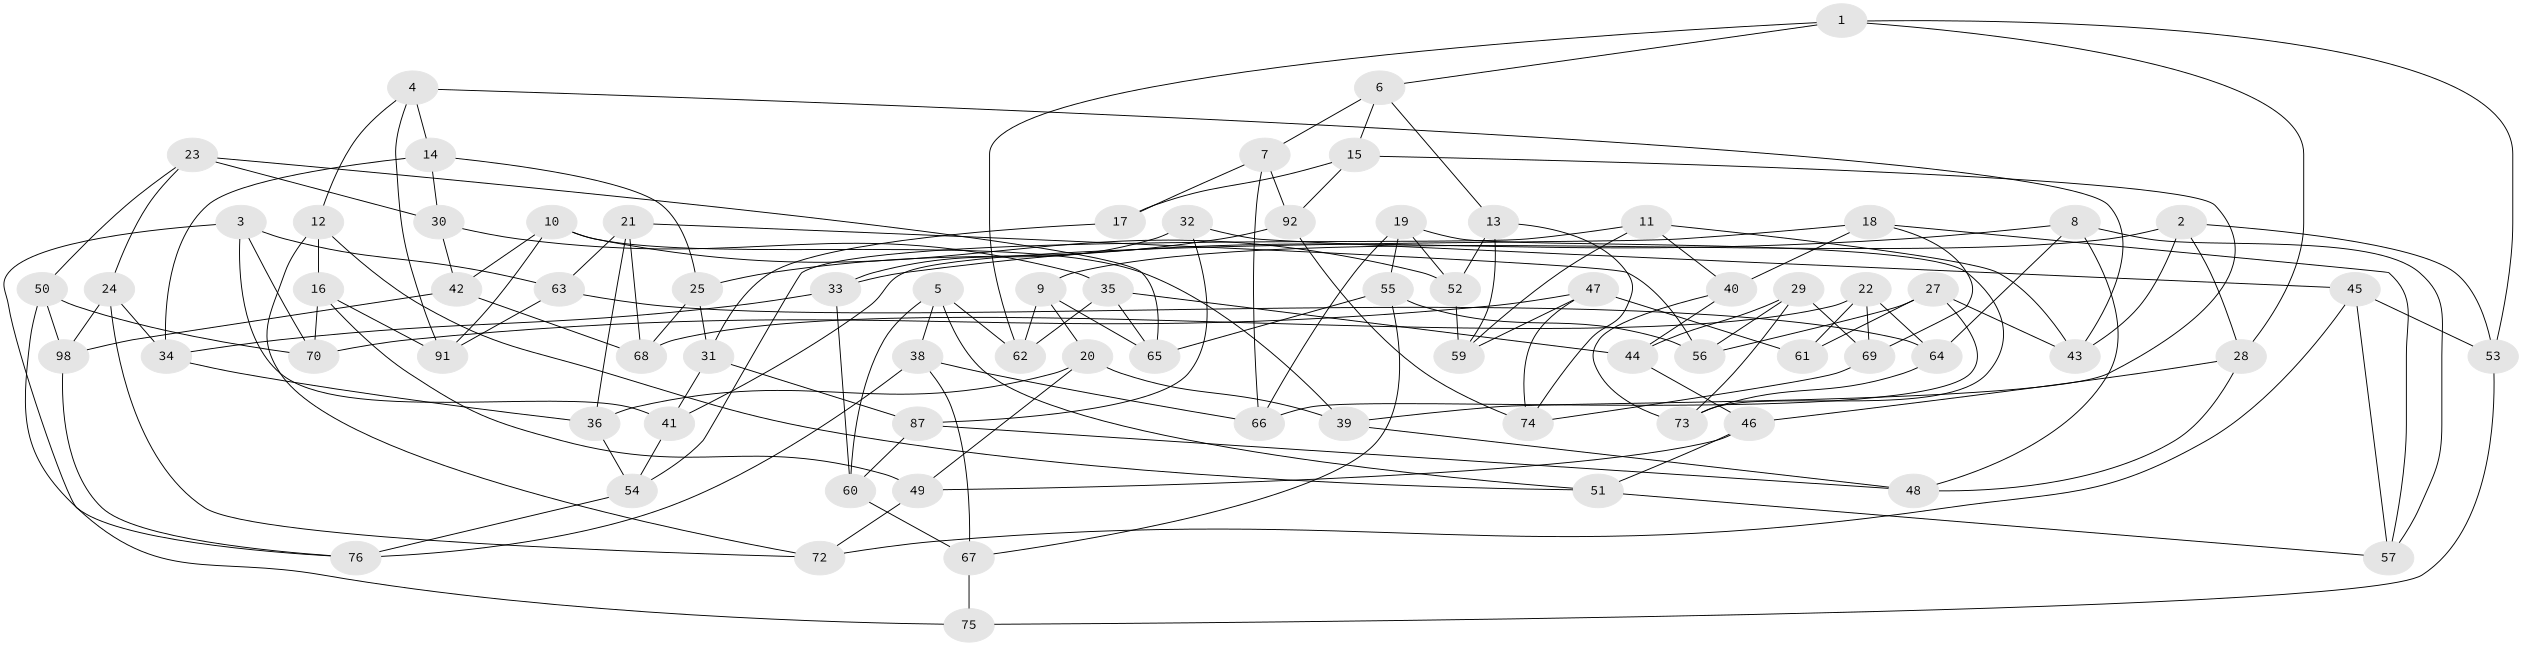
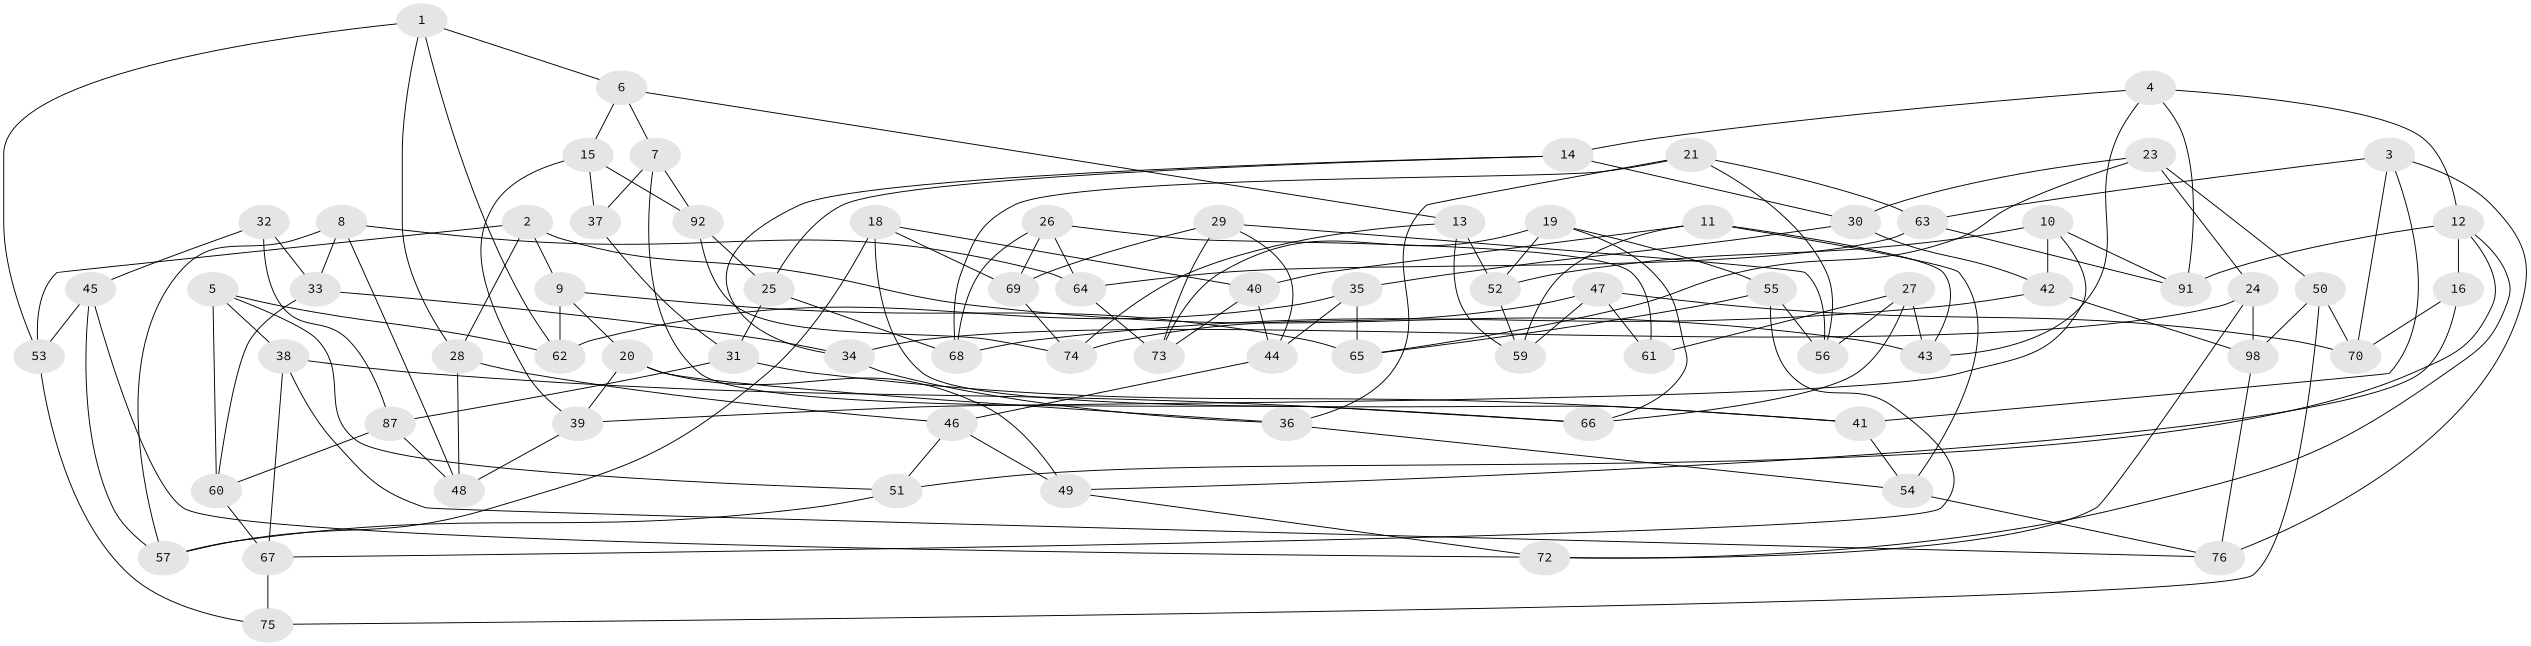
node "17": label "17" -> "37"
node "22": label "22" -> "26"
edge "16" -- "91": now "12" -- "91"
